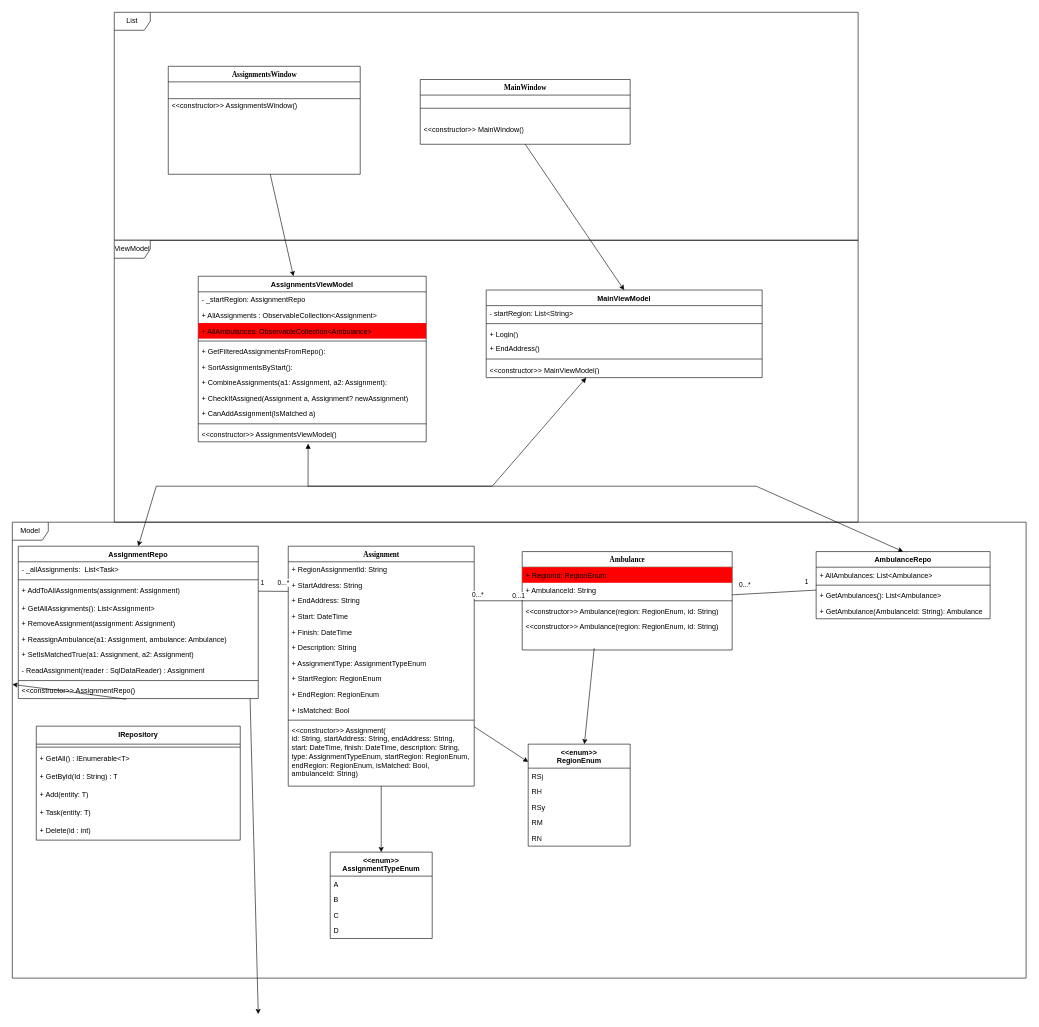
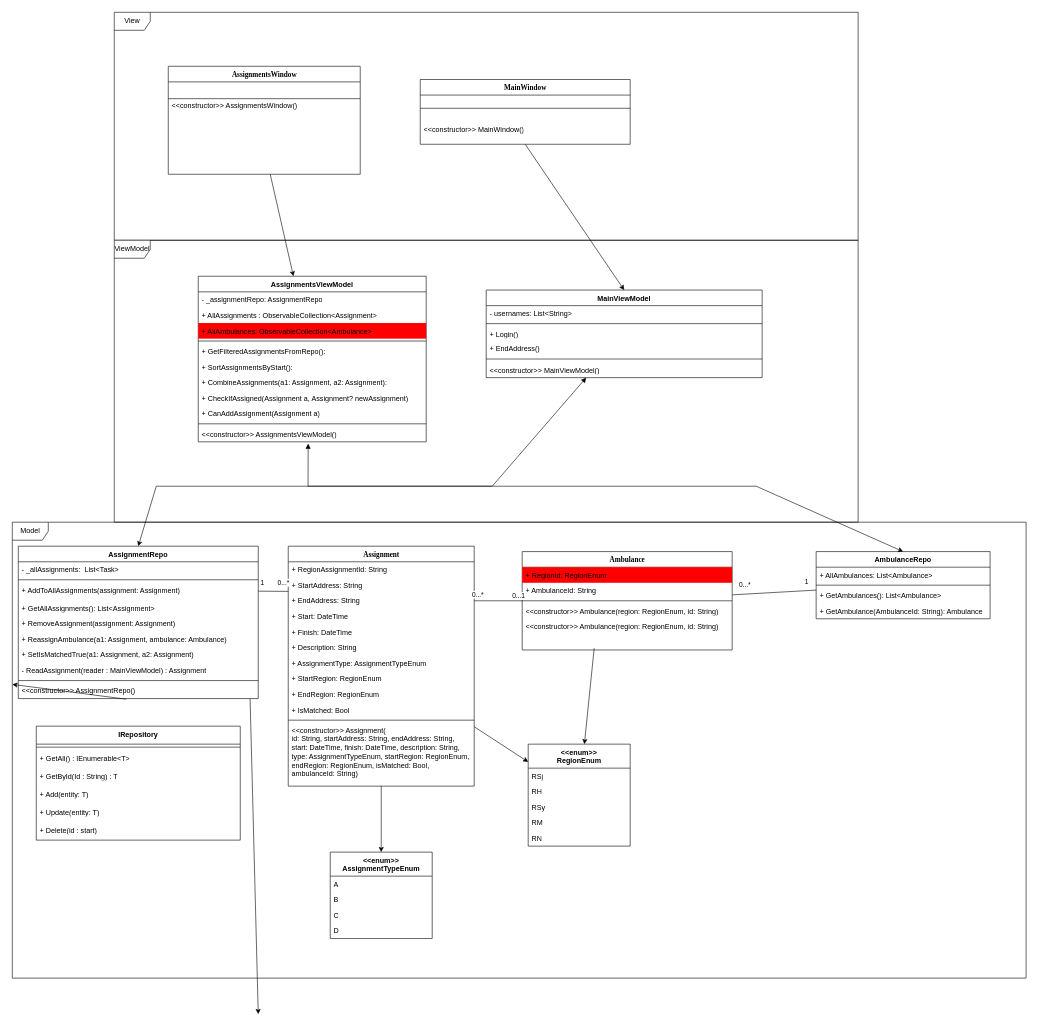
node "List": label "List" -> "View"
node "- _startRegion: AssignmentRepo": label "- _startRegion: AssignmentRepo" -> "- _assignmentRepo: AssignmentRepo"
node "- startRegion: List<String>": label "- startRegion: List<String>" -> "- usernames: List<String>"
node "+ CanAddAssignment(IsMatched a)": label "+ CanAddAssignment(IsMatched a)" -> "+ CanAddAssignment(Assignment a)"
node "- ReadAssignment(reader : SqlDataReader) : Assignment": label "- ReadAssignment(reader : SqlDataReader) : Assignment" -> "- ReadAssignment(reader : MainViewModel) : Assignment"
node "+ Task(entity: T)": label "+ Task(entity: T)" -> "+ Update(entity: T)"
node "+ Delete(id : int)": label "+ Delete(id : int)" -> "+ Delete(id : start)"
